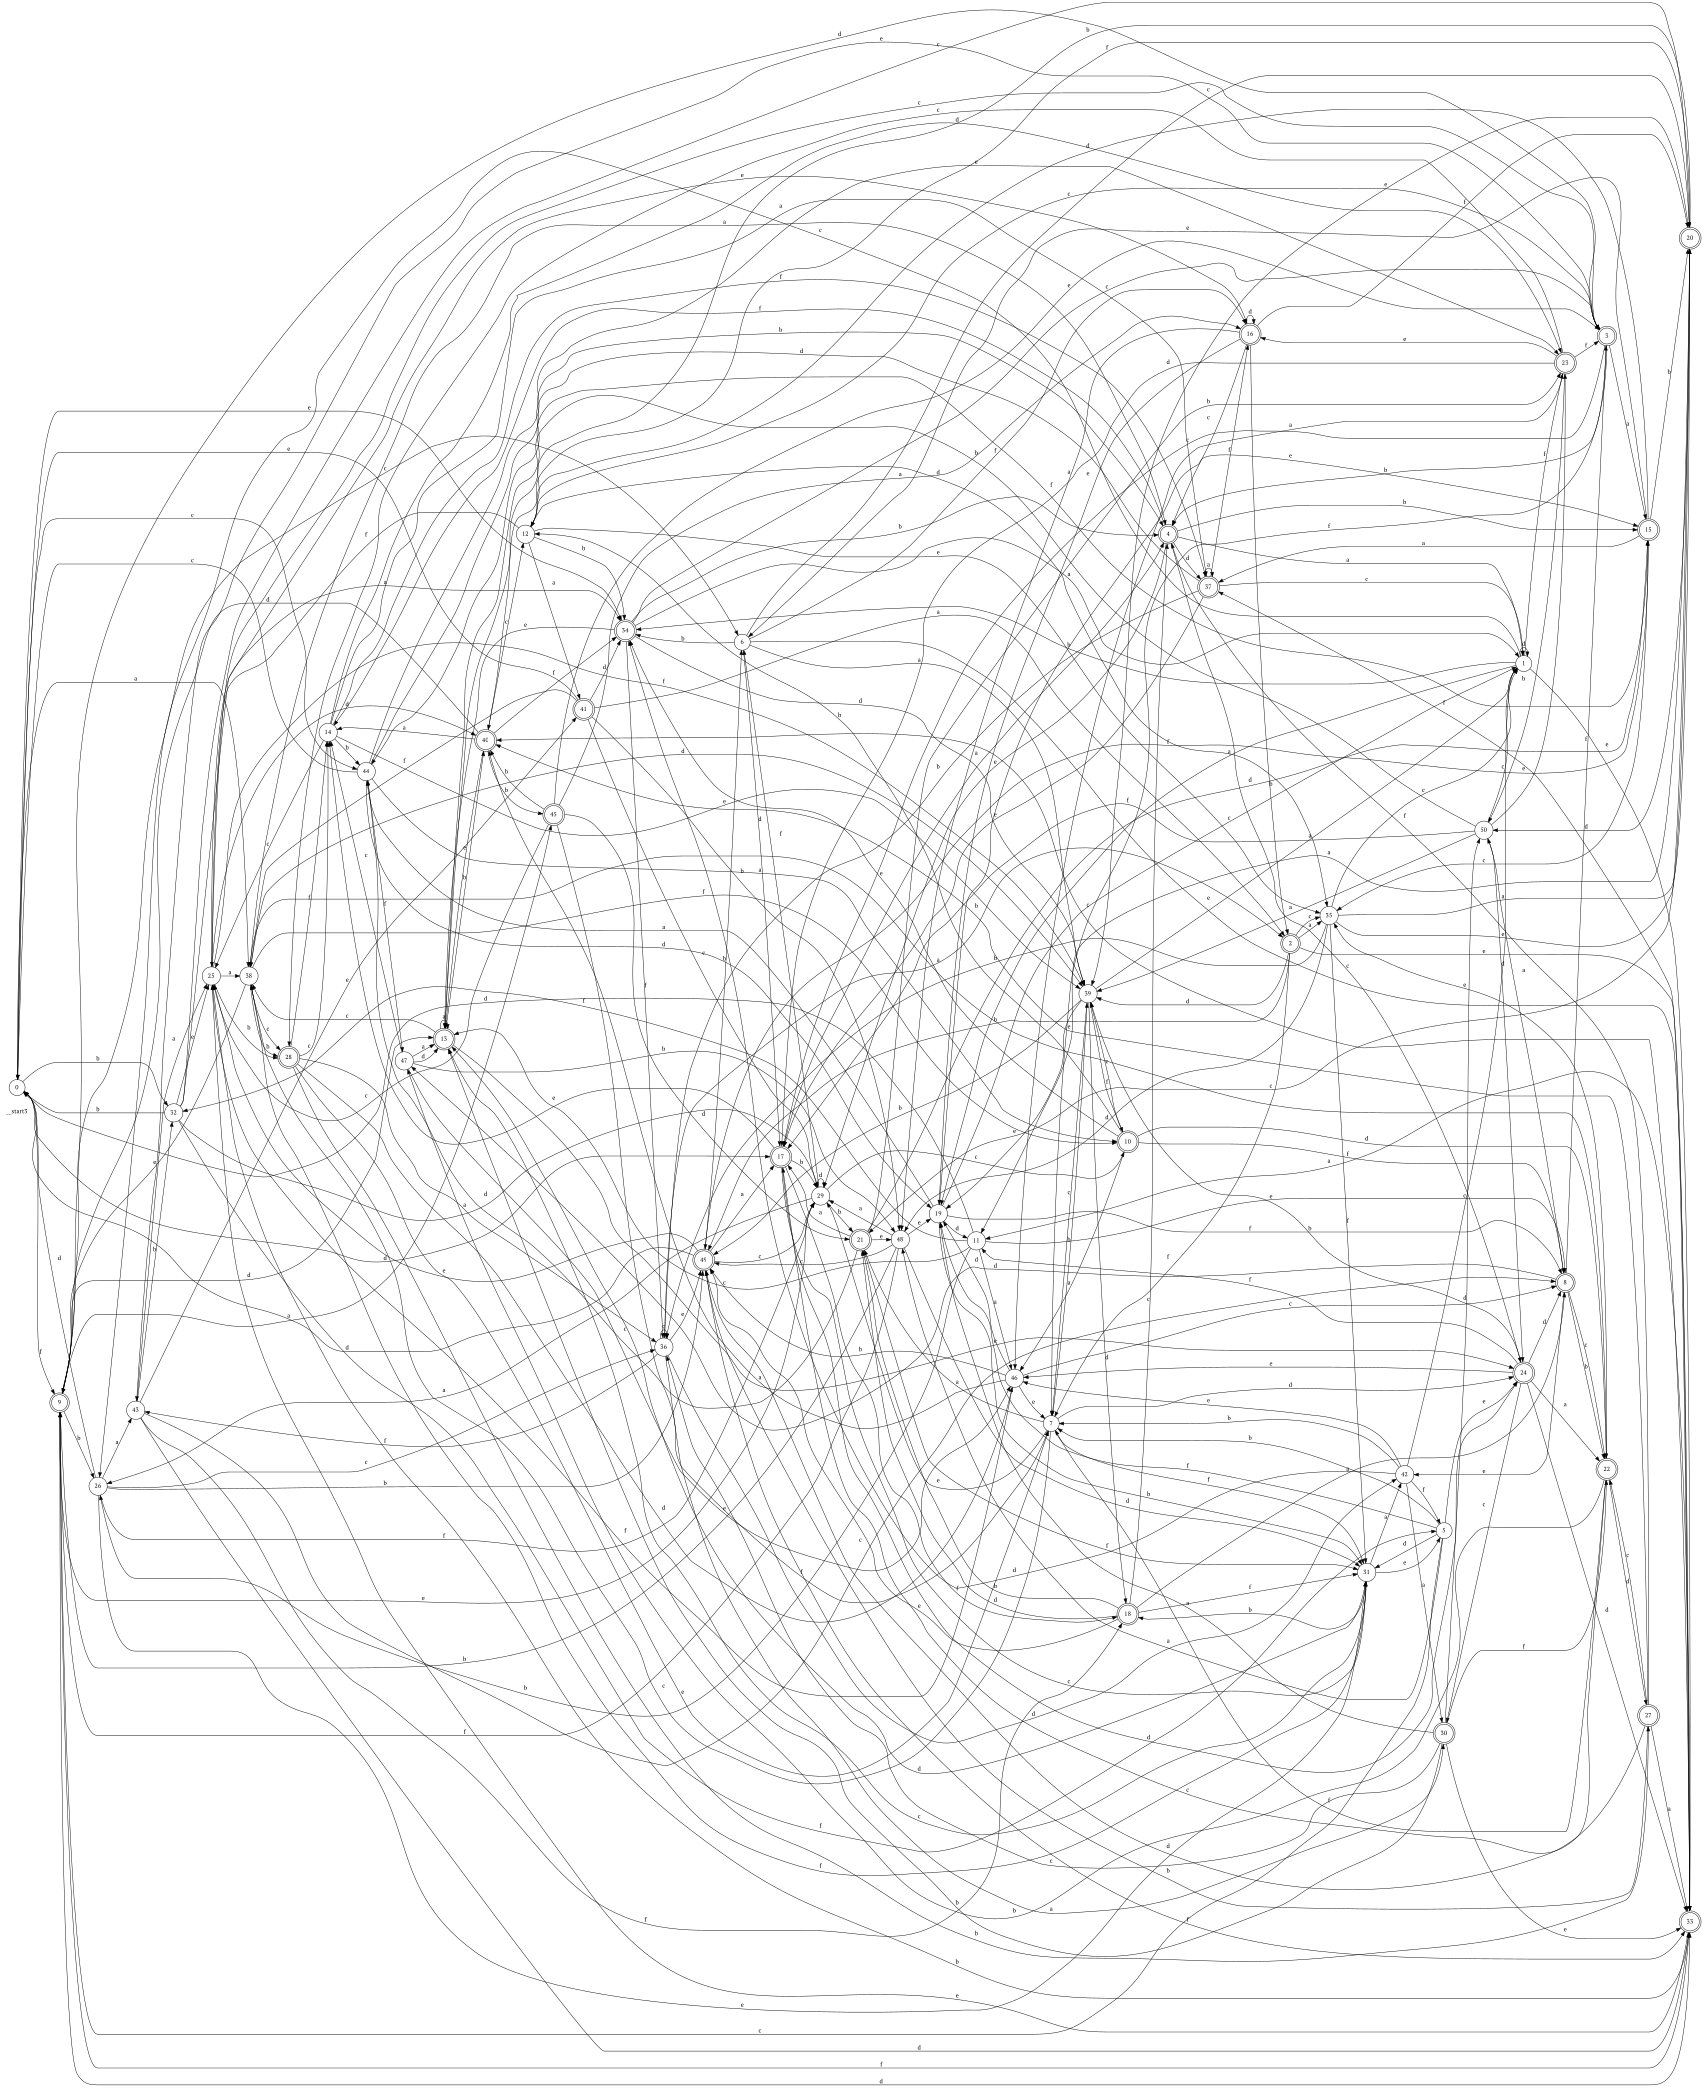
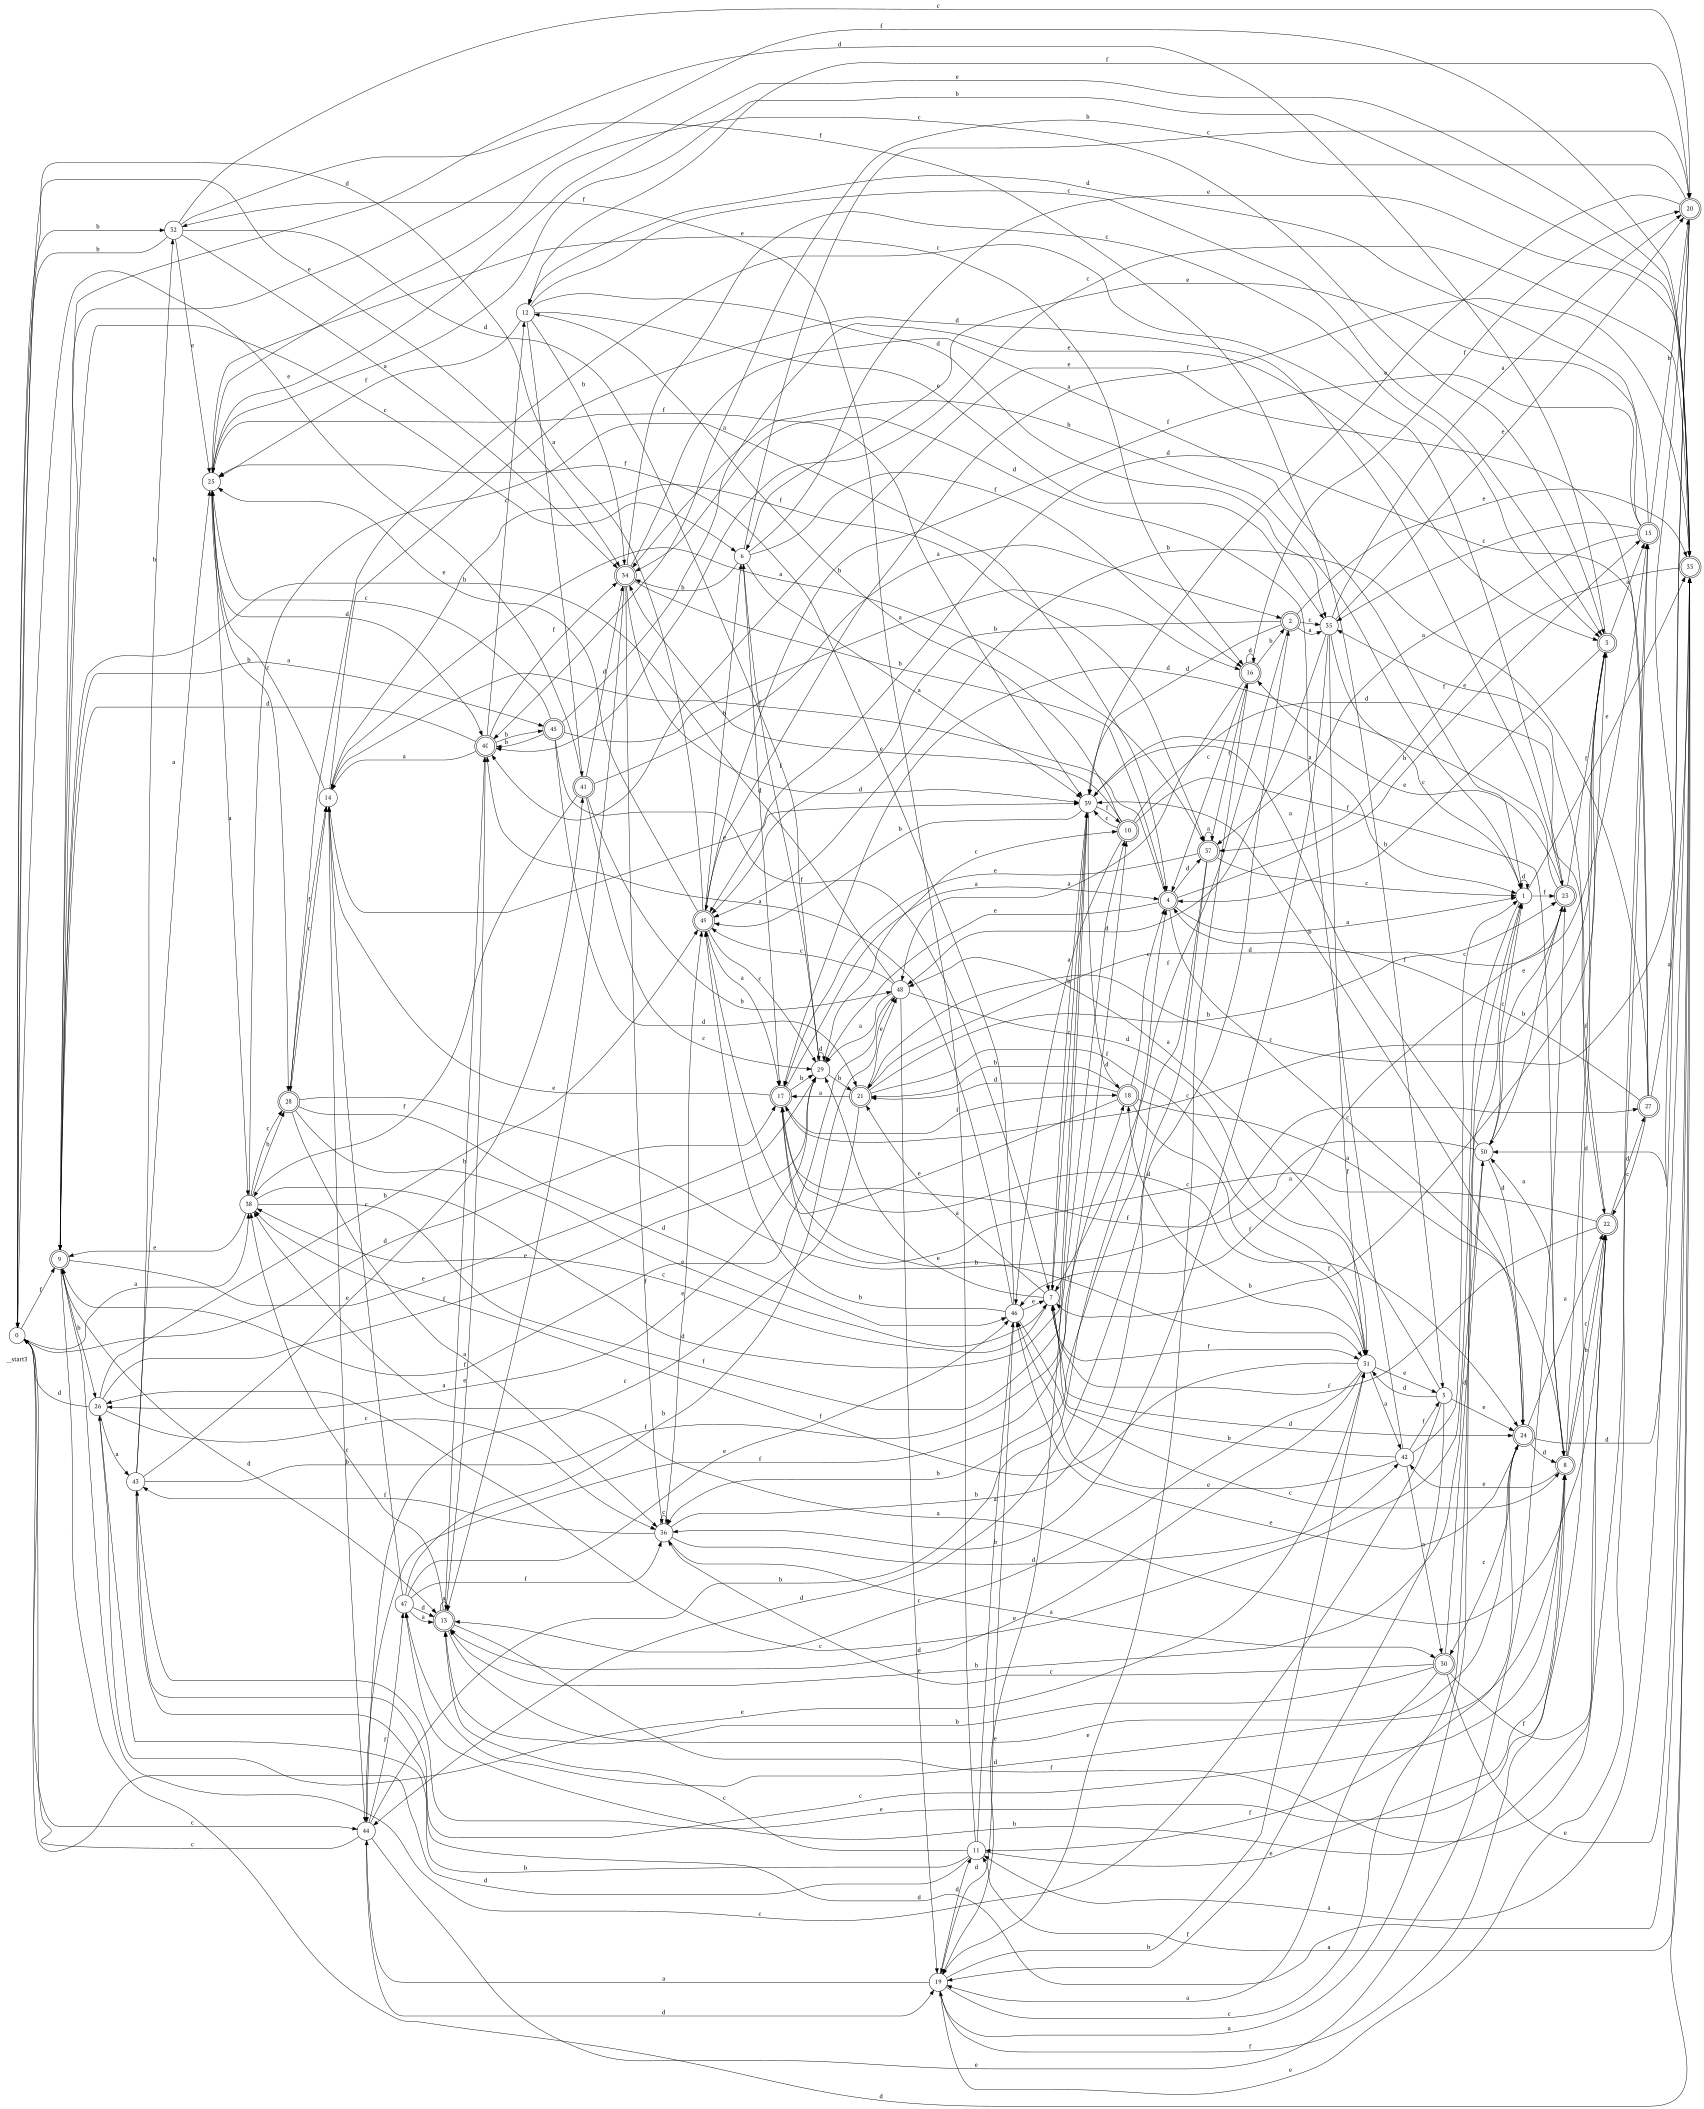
edge "44" -> "10": label "a" -> "f"
edge "5" -> "7": removed, label "b"
edge "47" -> "36": added, label "f"
